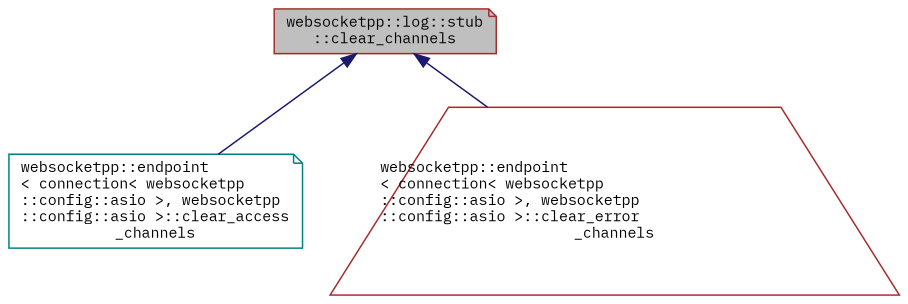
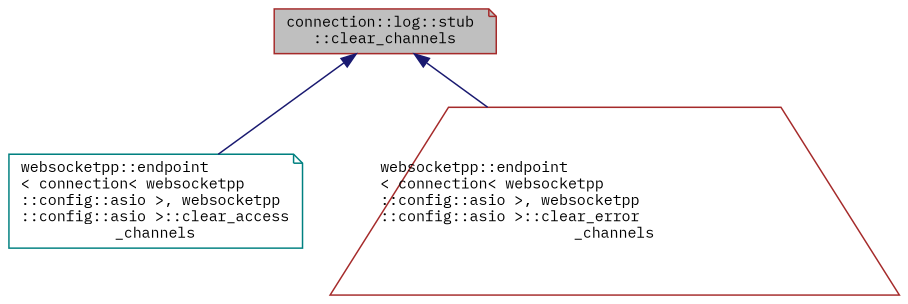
node "websocketpp::log::stub ::clear_channels": label "websocketpp::log::stub ::clear_channels" -> "connection::log::stub ::clear_channels"
